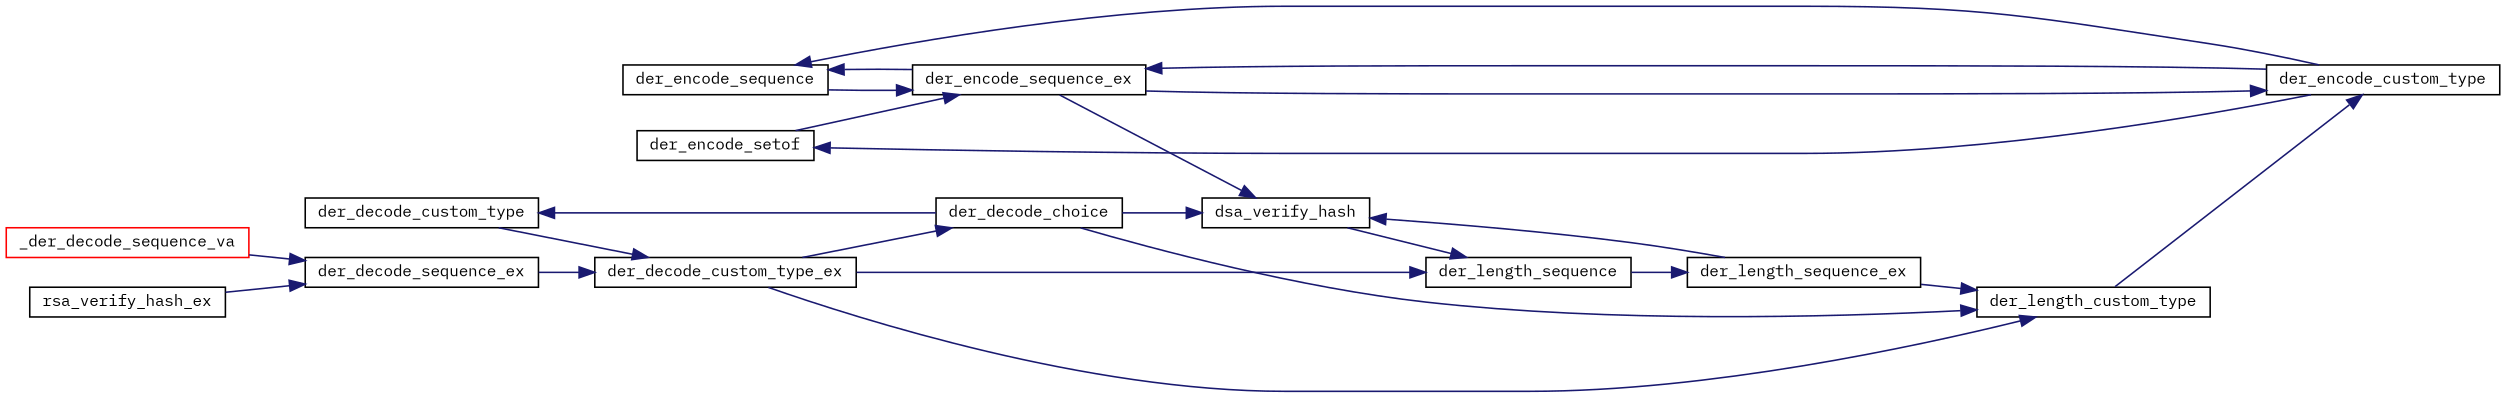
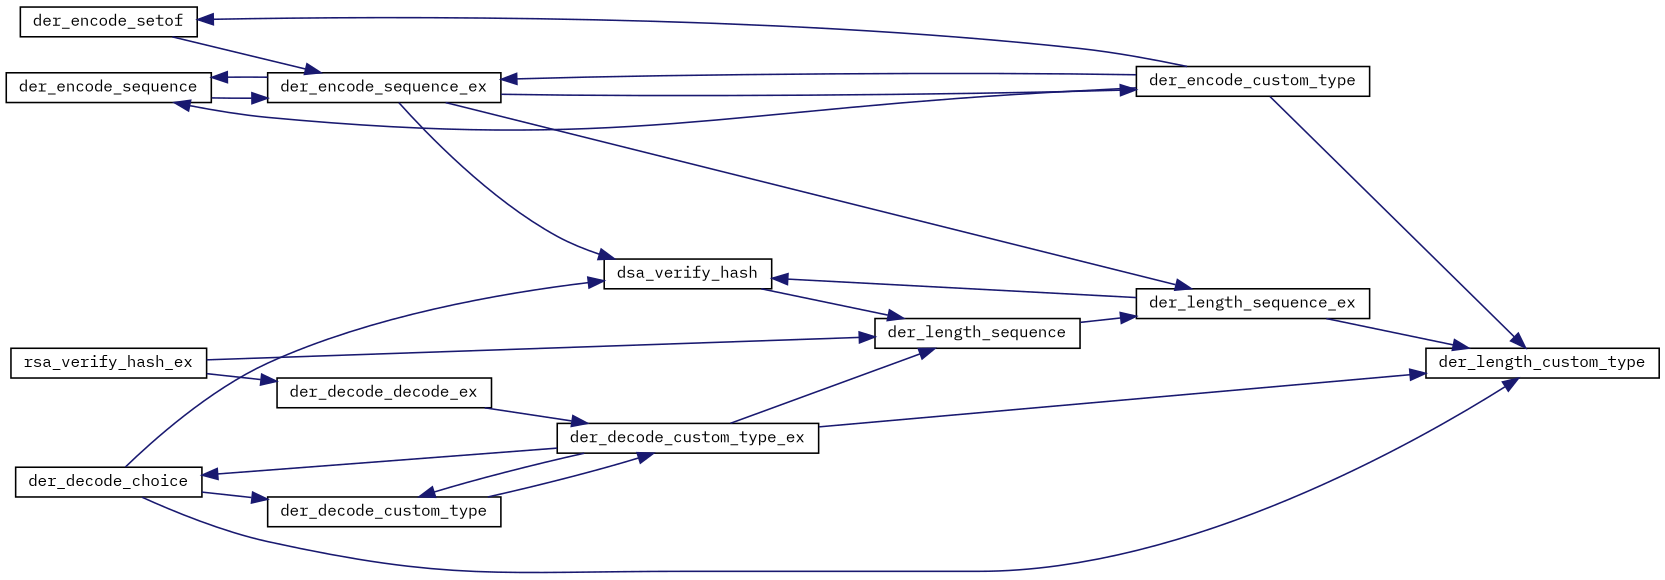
edge "der_encode_sequence_ex" -> "der_length_sequence_ex": added
edge "der_length_custom_type" -> "der_encode_custom_type": reversed
node "_der_decode_sequence_va": removed
node "der_decode_sequence_ex": label "der_decode_sequence_ex" -> "der_decode_decode_ex"
edge "rsa_verify_hash_ex" -> "der_length_sequence": added
edge "der_decode_custom_type_ex" -> "der_decode_custom_type": added
